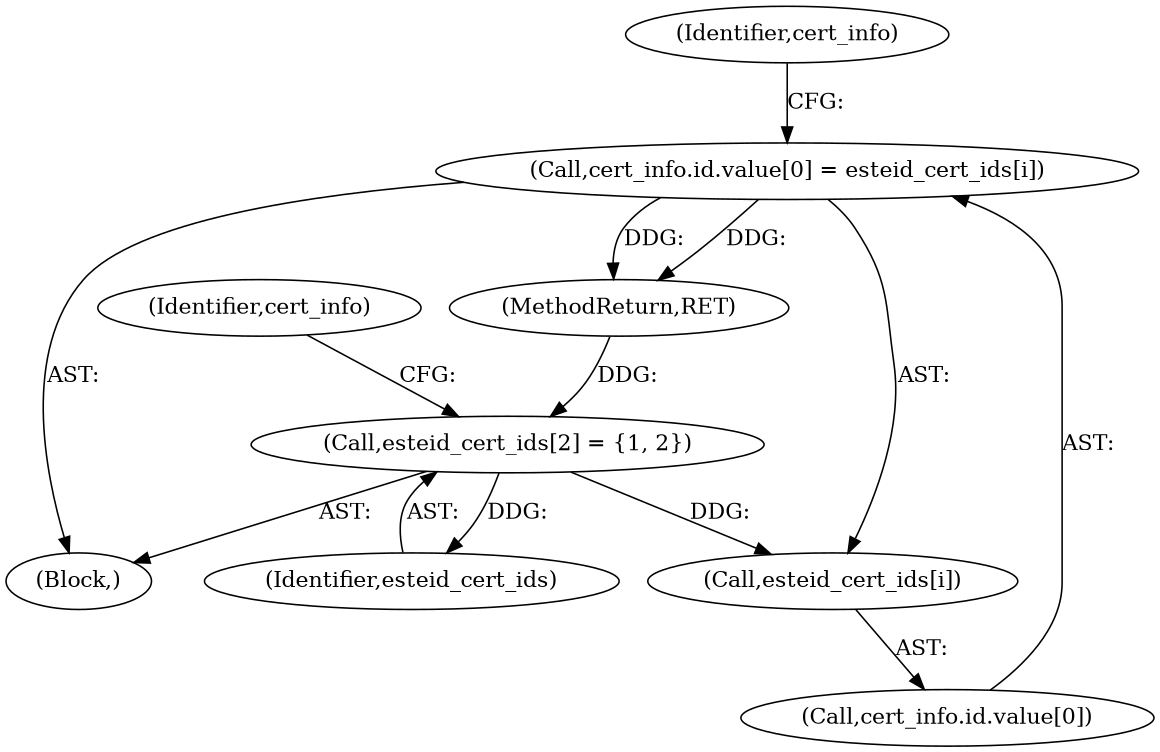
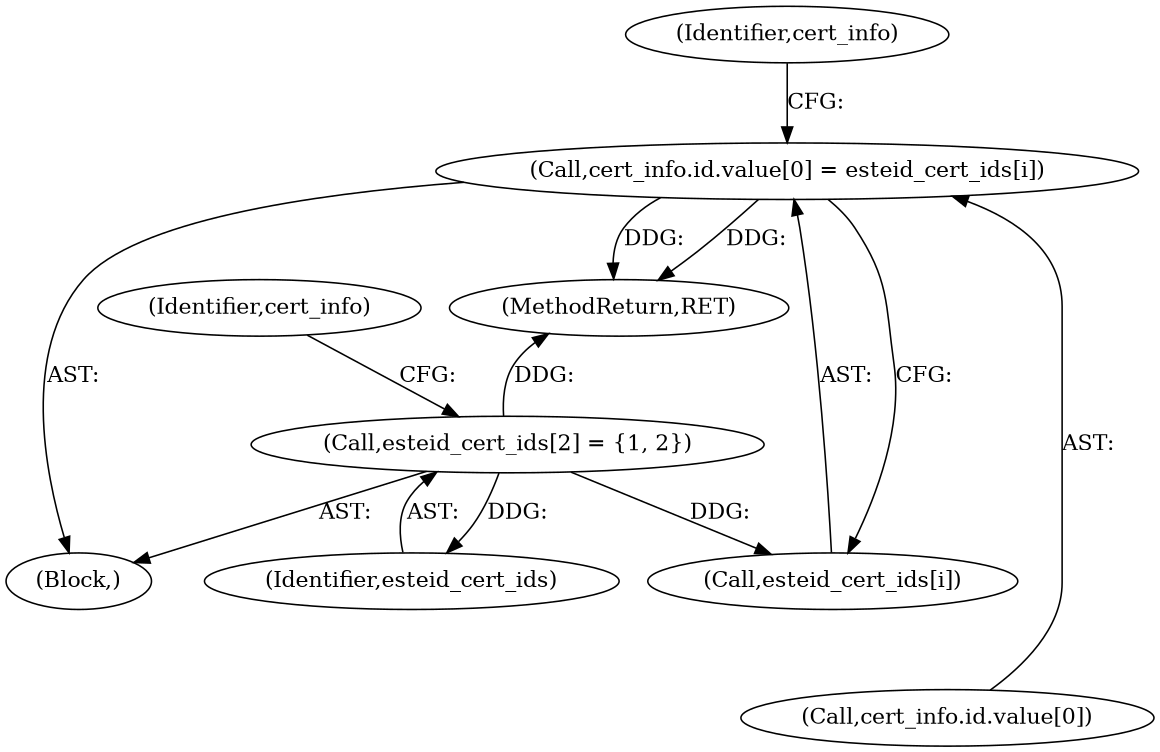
edge "(MethodReturn,RET)" -> "(Call,esteid_cert_ids[2] = {1, 2})": reversed
edge "(Call,cert_info.id.value[0] = esteid_cert_ids[i])" -> "(Call,esteid_cert_ids[i])": label "AST: " -> "CFG: "
edge "(Call,esteid_cert_ids[i])" -> "(Call,cert_info.id.value[0])": now "(Call,esteid_cert_ids[i])" -> "(Call,cert_info.id.value[0] = esteid_cert_ids[i])"
